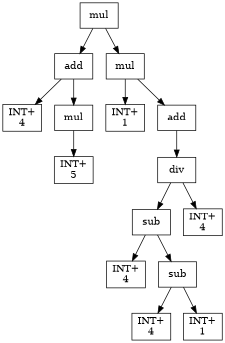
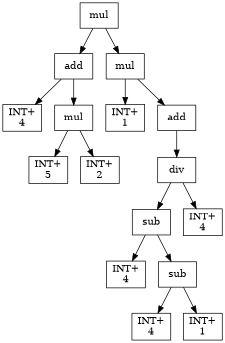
node "INT+ 2": added
